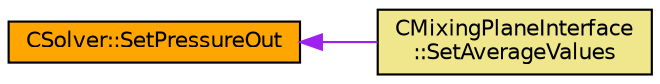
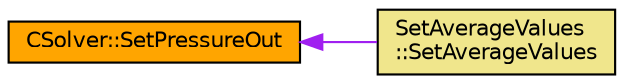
node "CMixingPlaneInterface ::SetAverageValues": label "CMixingPlaneInterface ::SetAverageValues" -> "SetAverageValues ::SetAverageValues"
